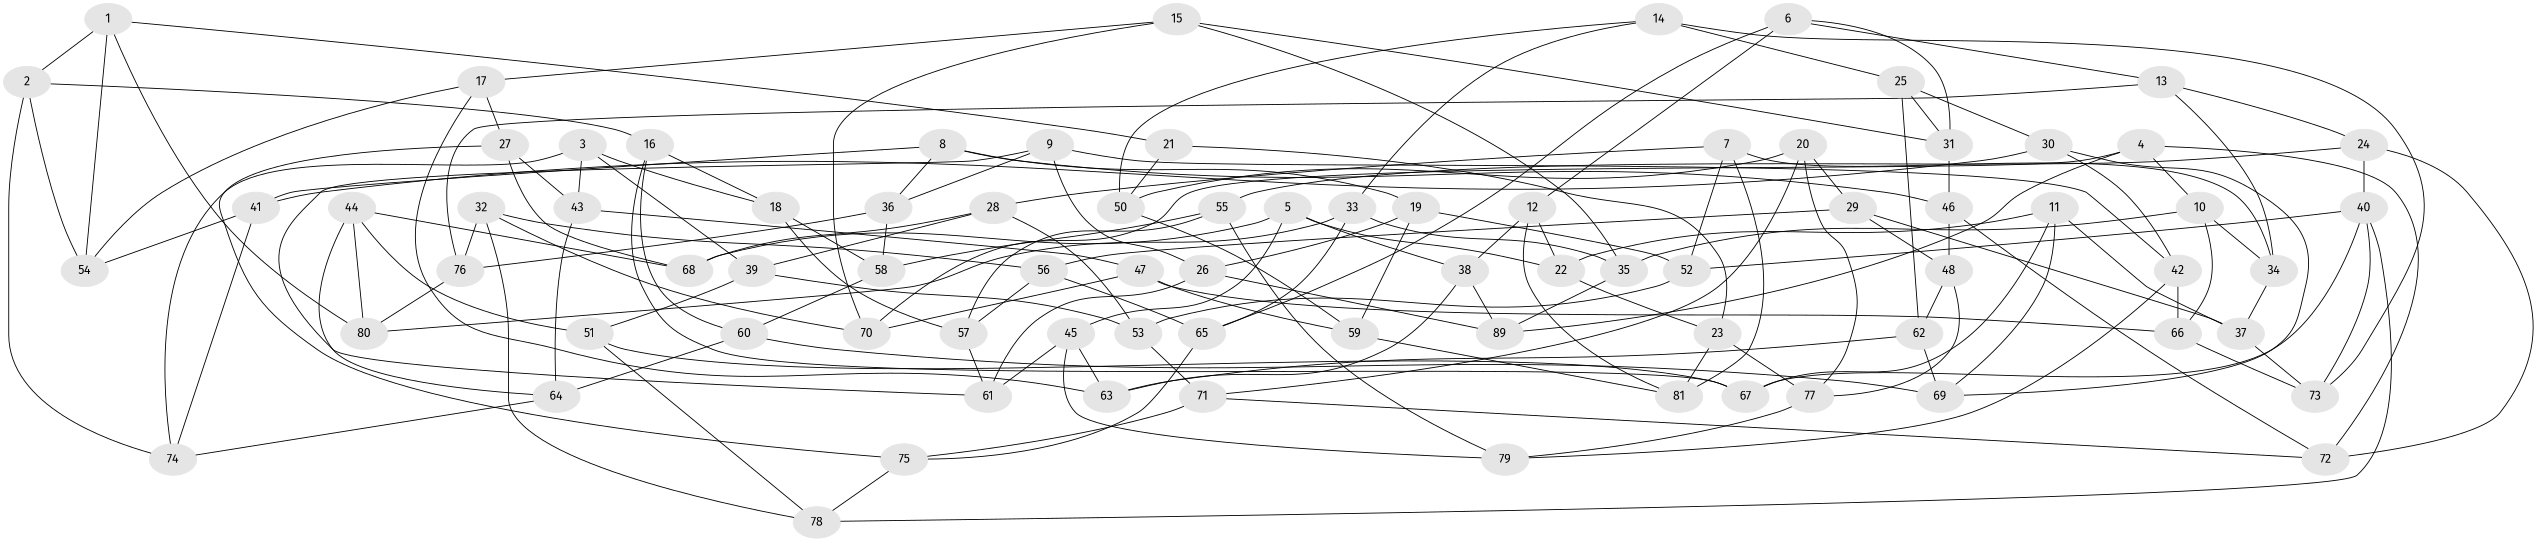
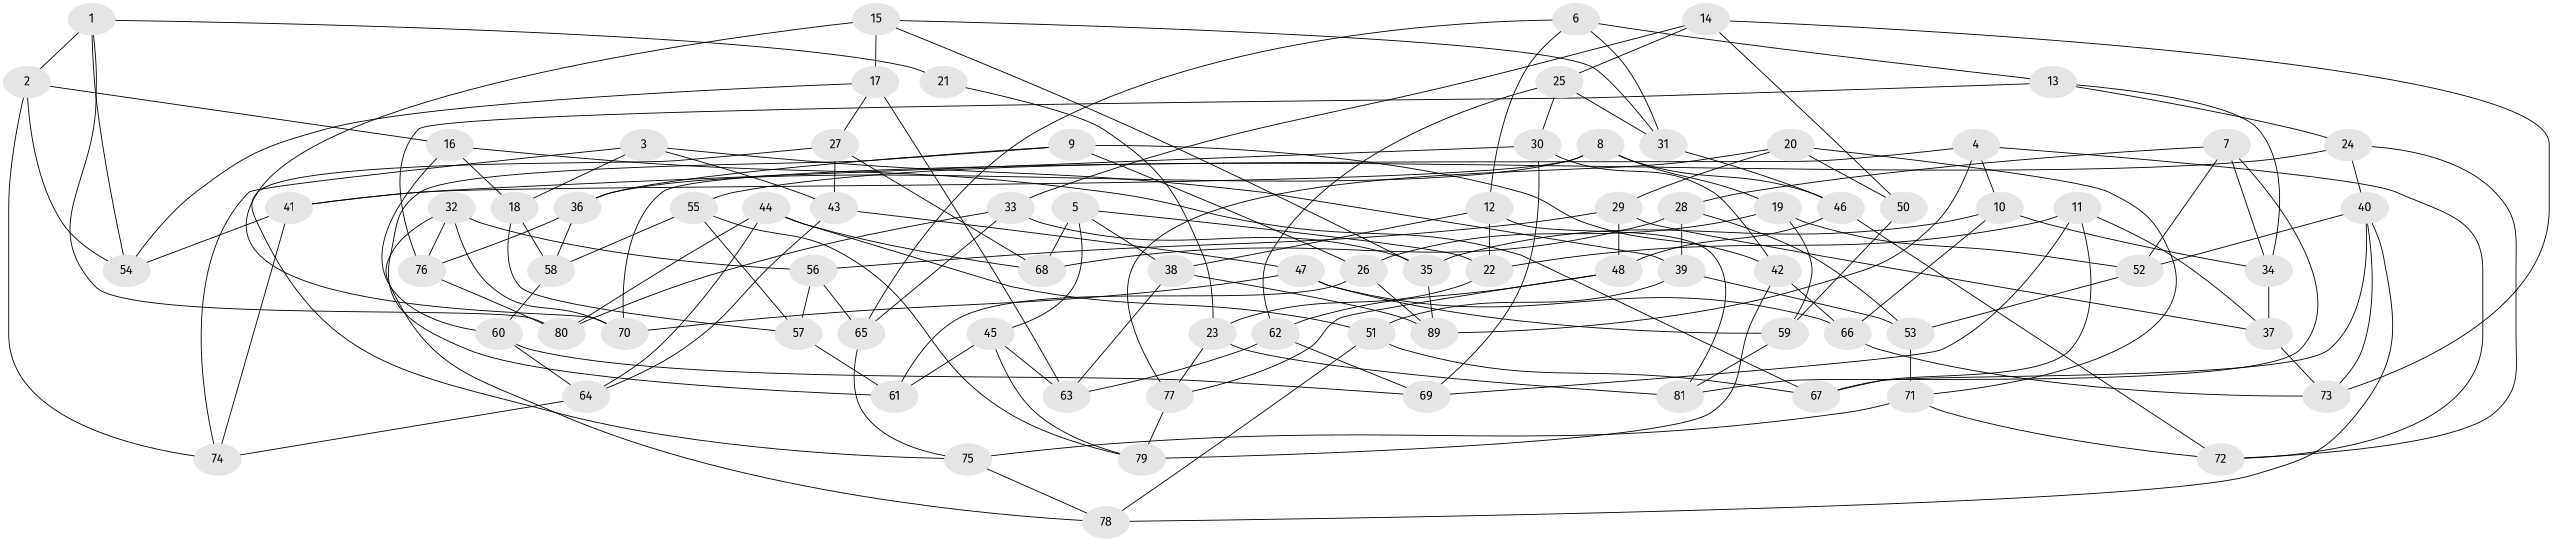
edge "21" -- "50": removed
